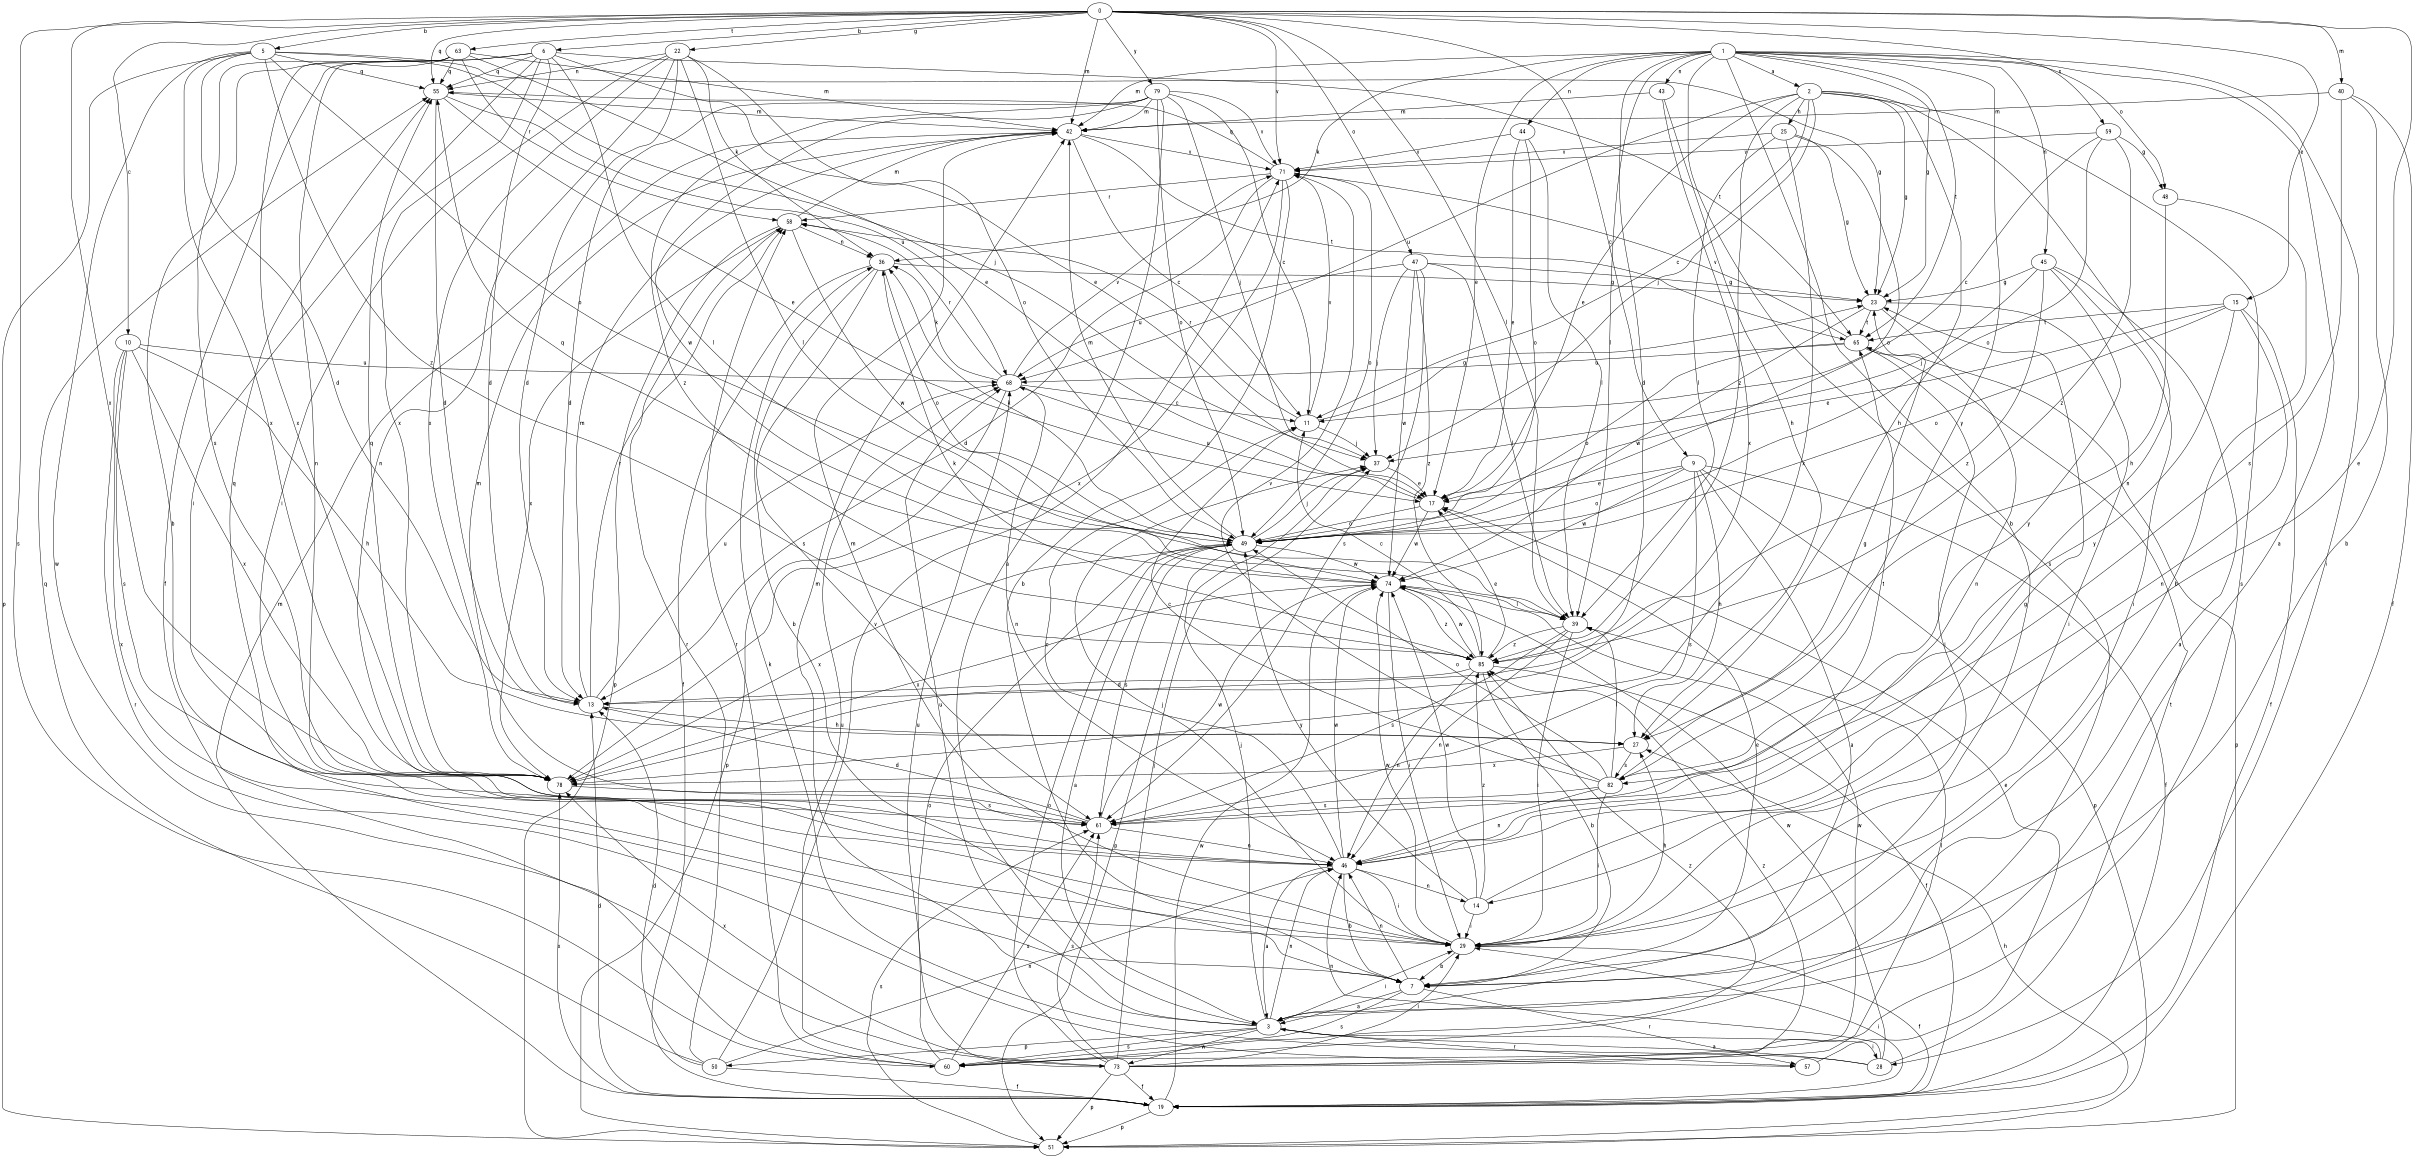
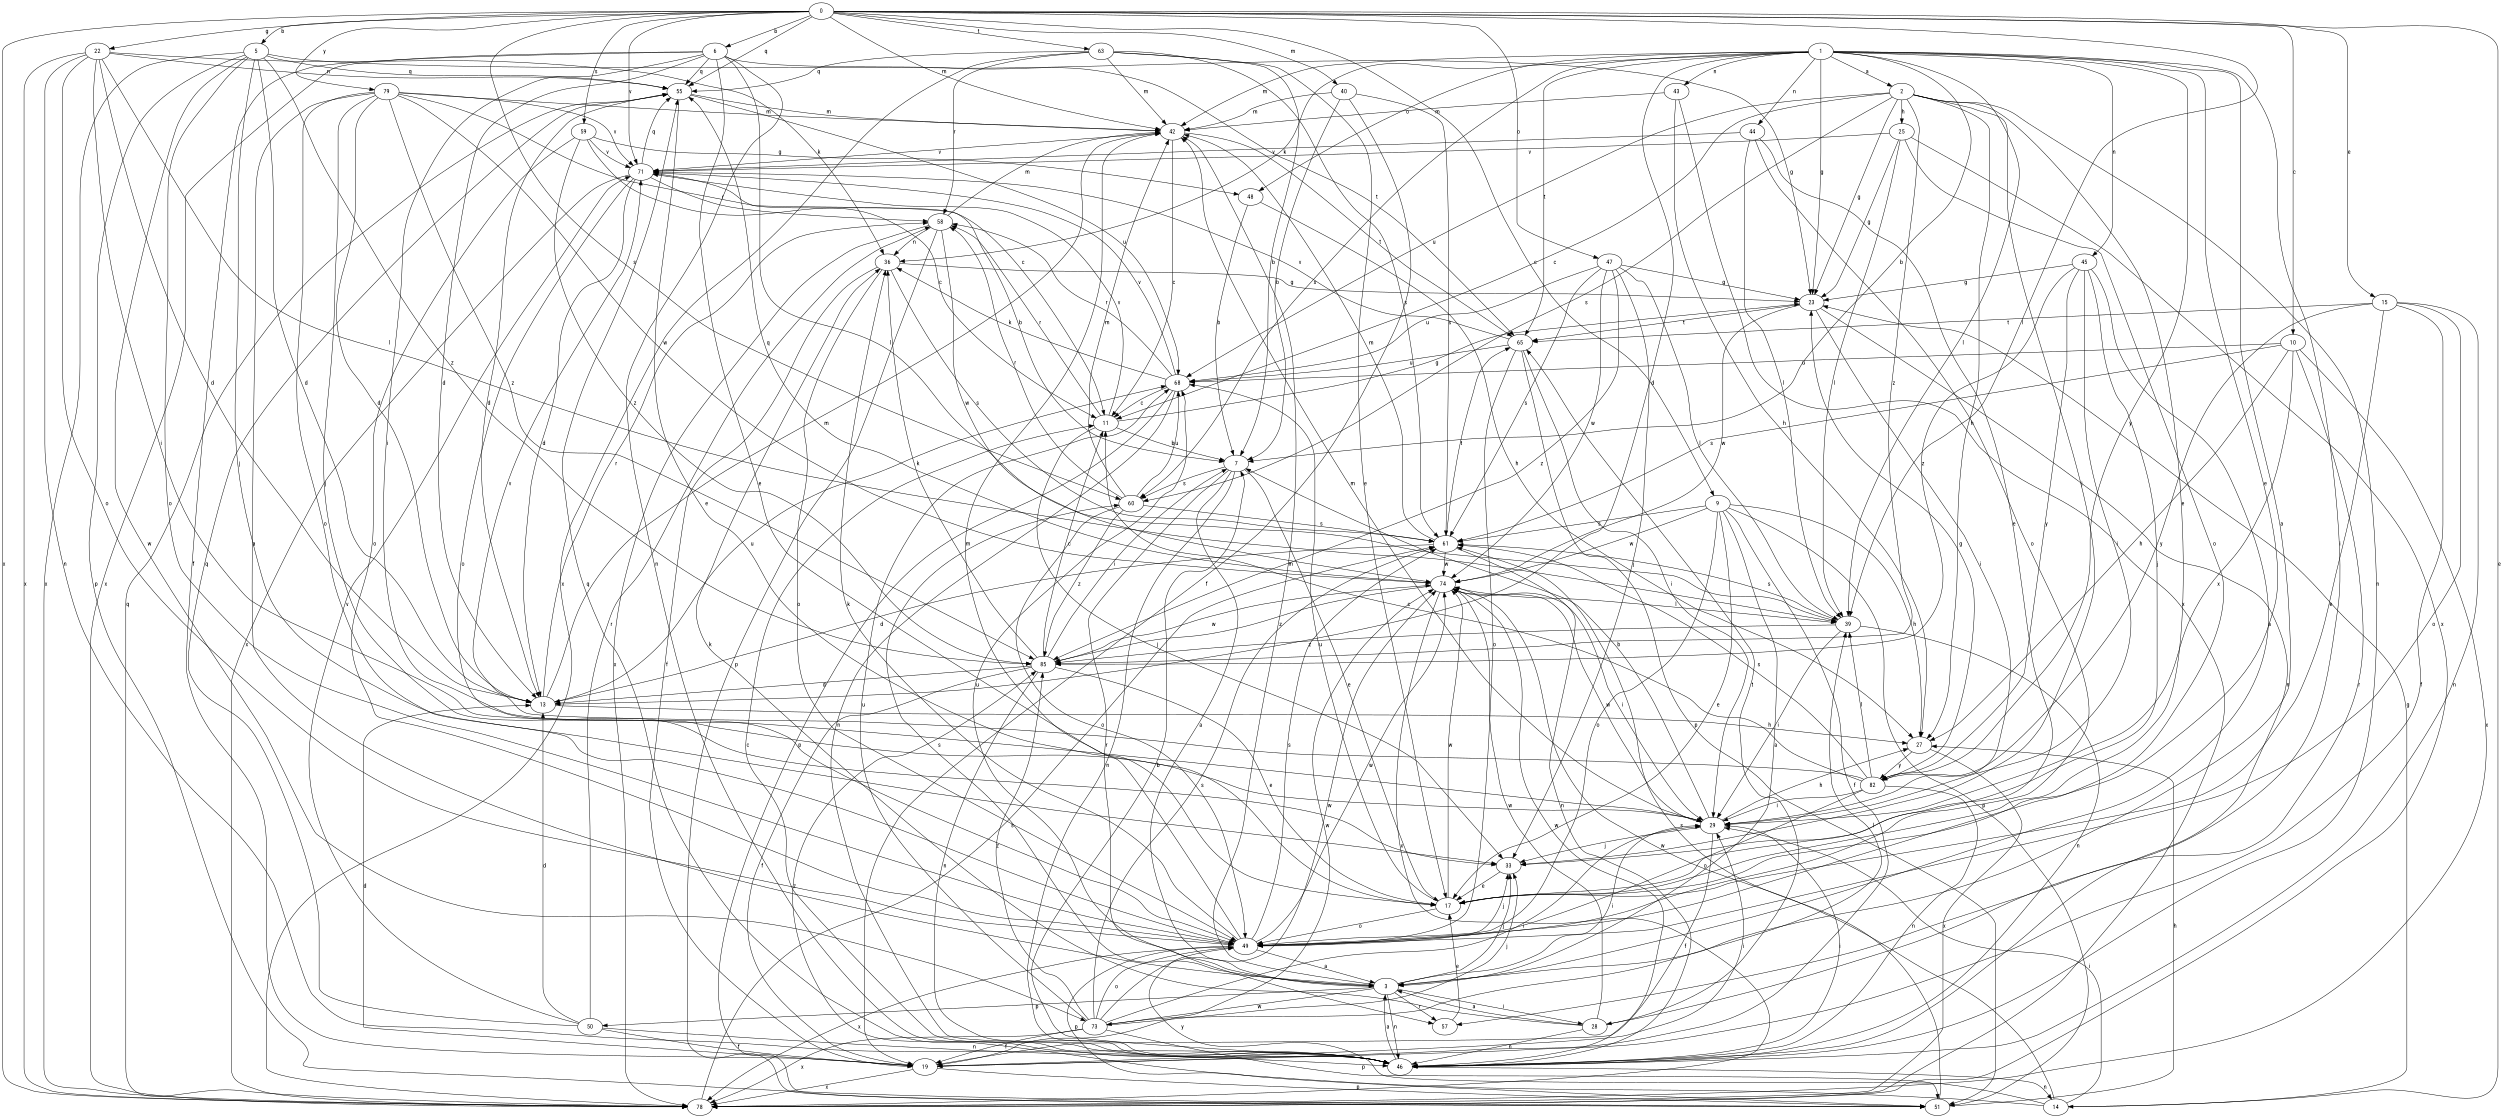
node "37": label "37" -> "33"
edge "27" -> "82": label "s" -> "y"
edge "36" -> "7": now "11" -> "7"
edge "85" -> "7": label "b" -> "i"
